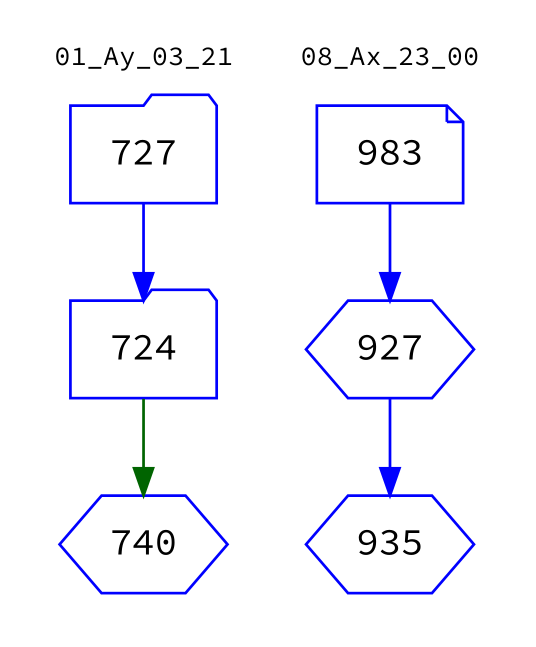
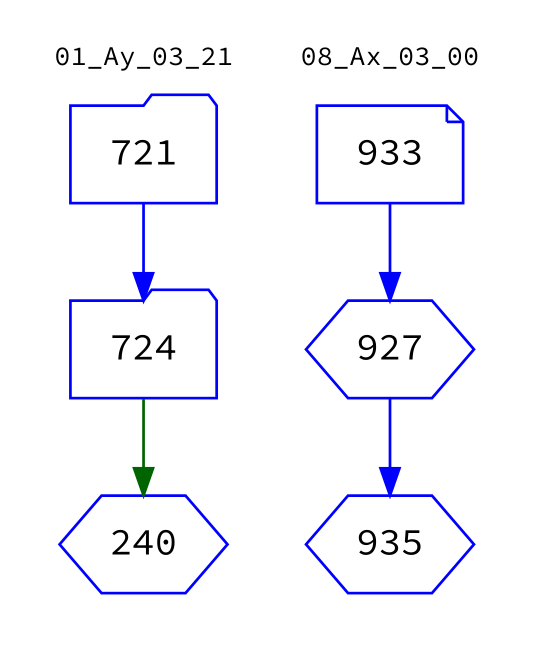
cluster "08_Ax_23_00": label "08_Ax_23_00" -> "08_Ax_03_00"
node "727": label "727" -> "721"
node "983": label "983" -> "933"
node "740": label "740" -> "240"
